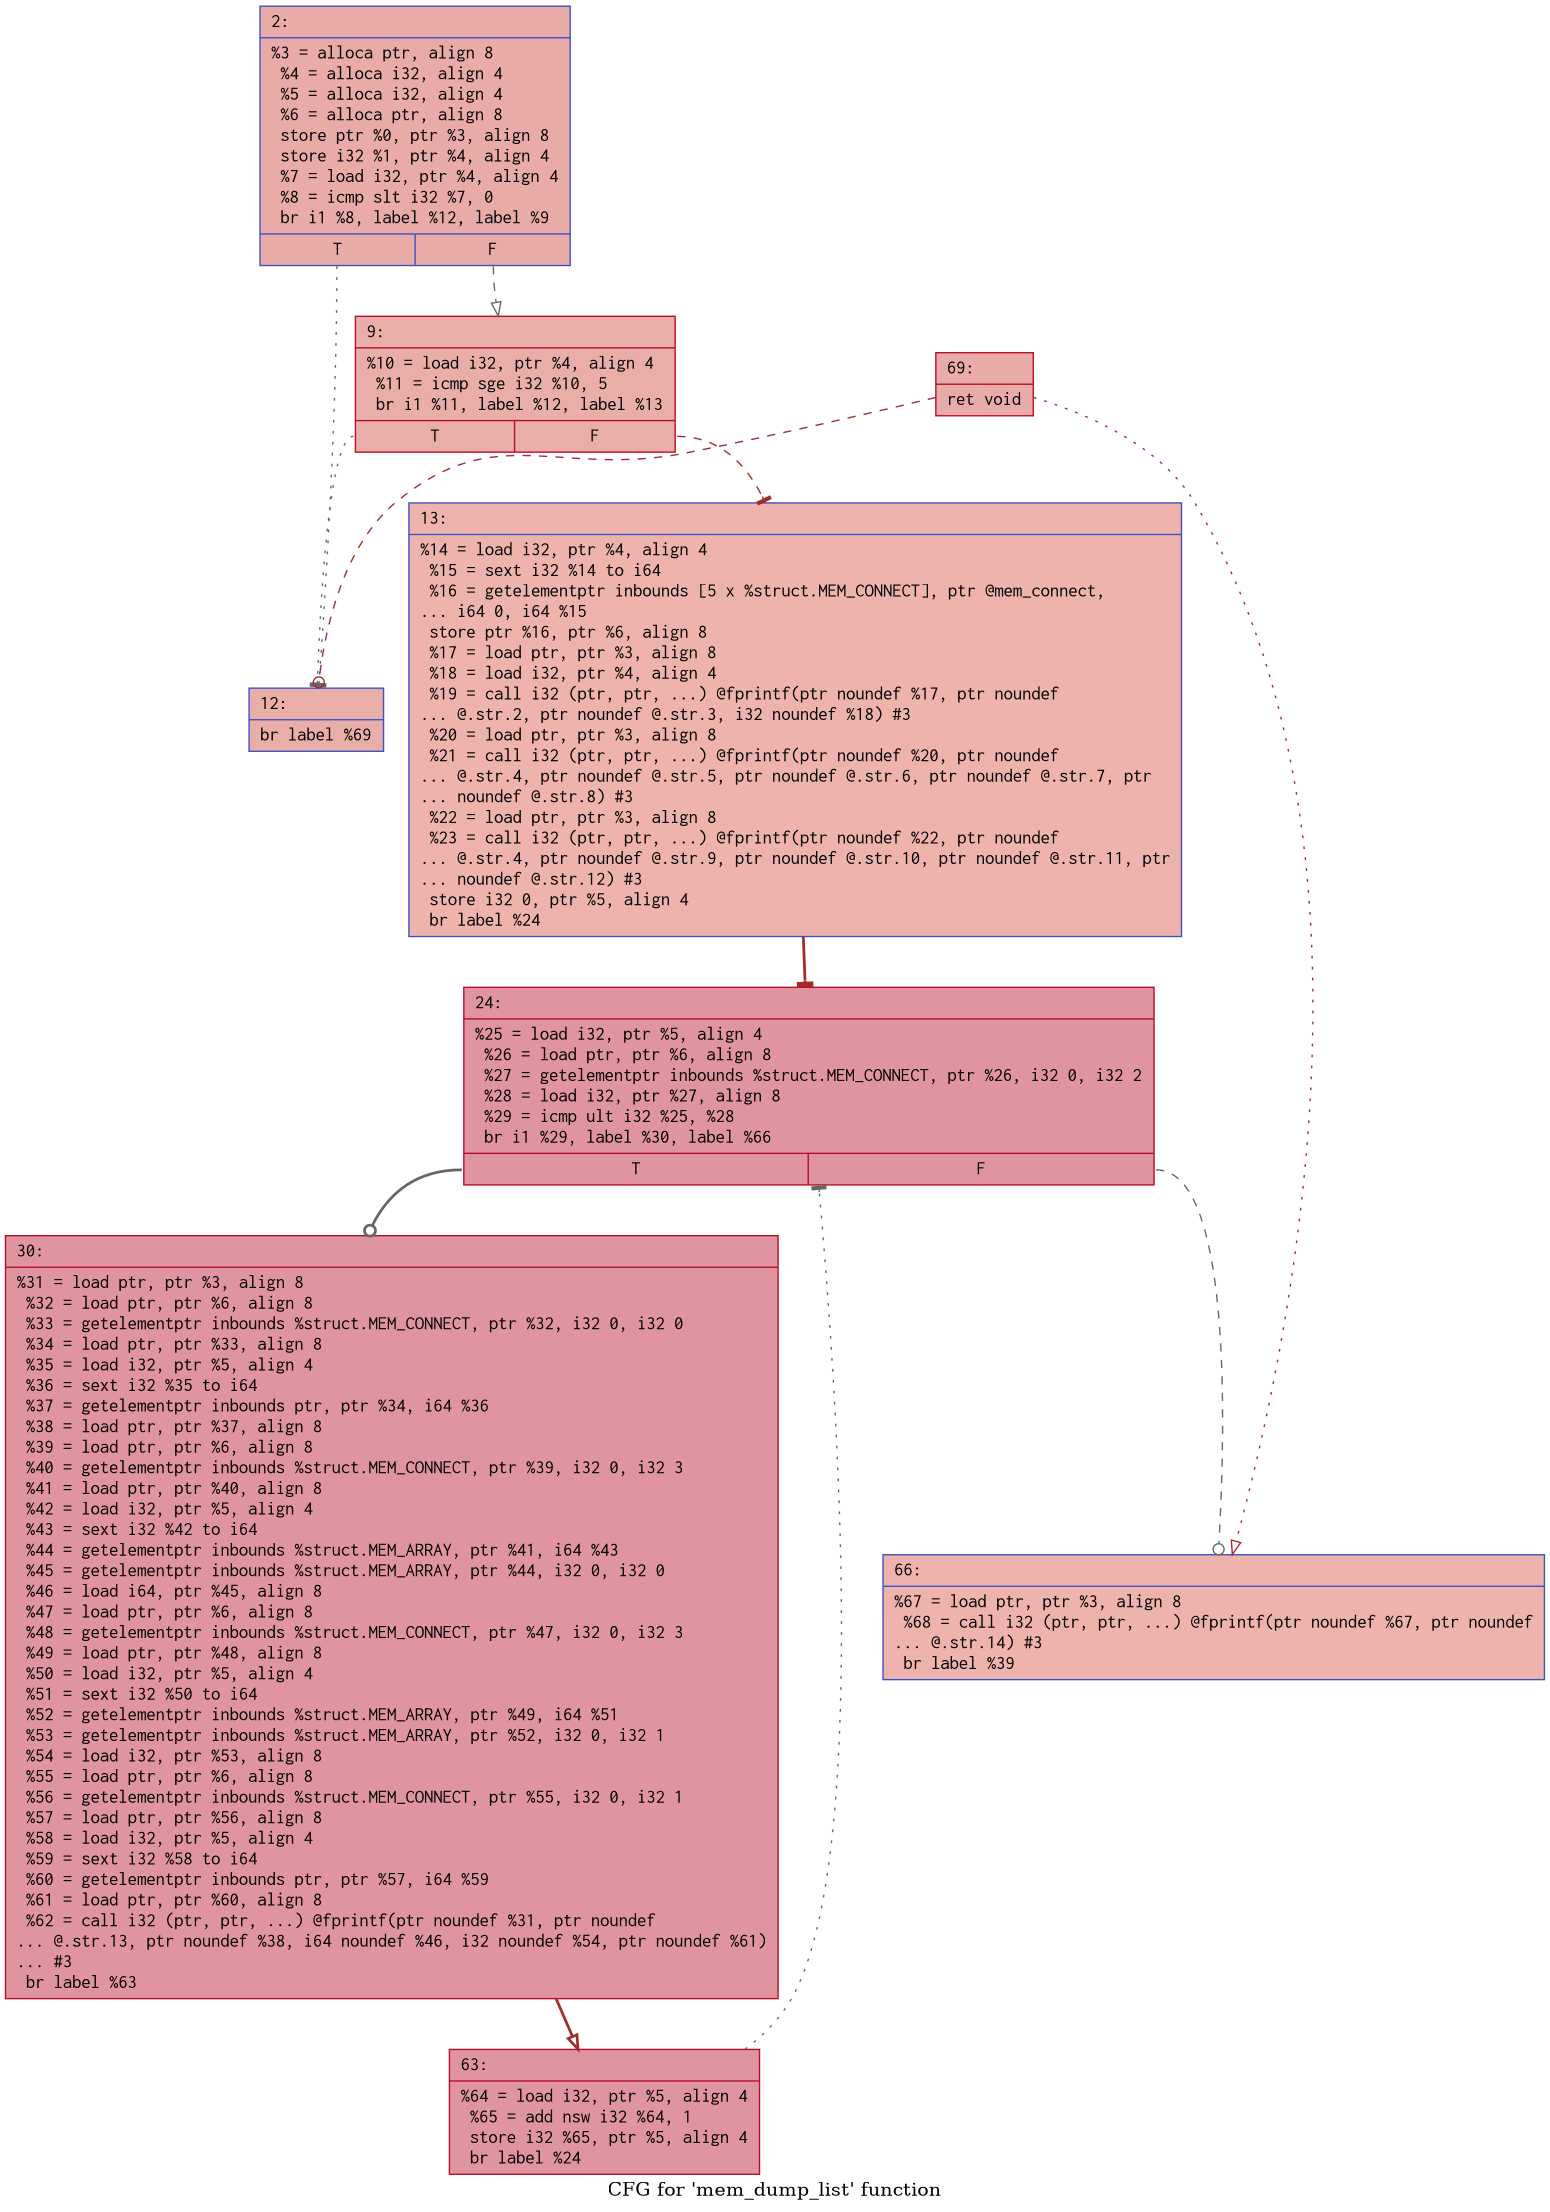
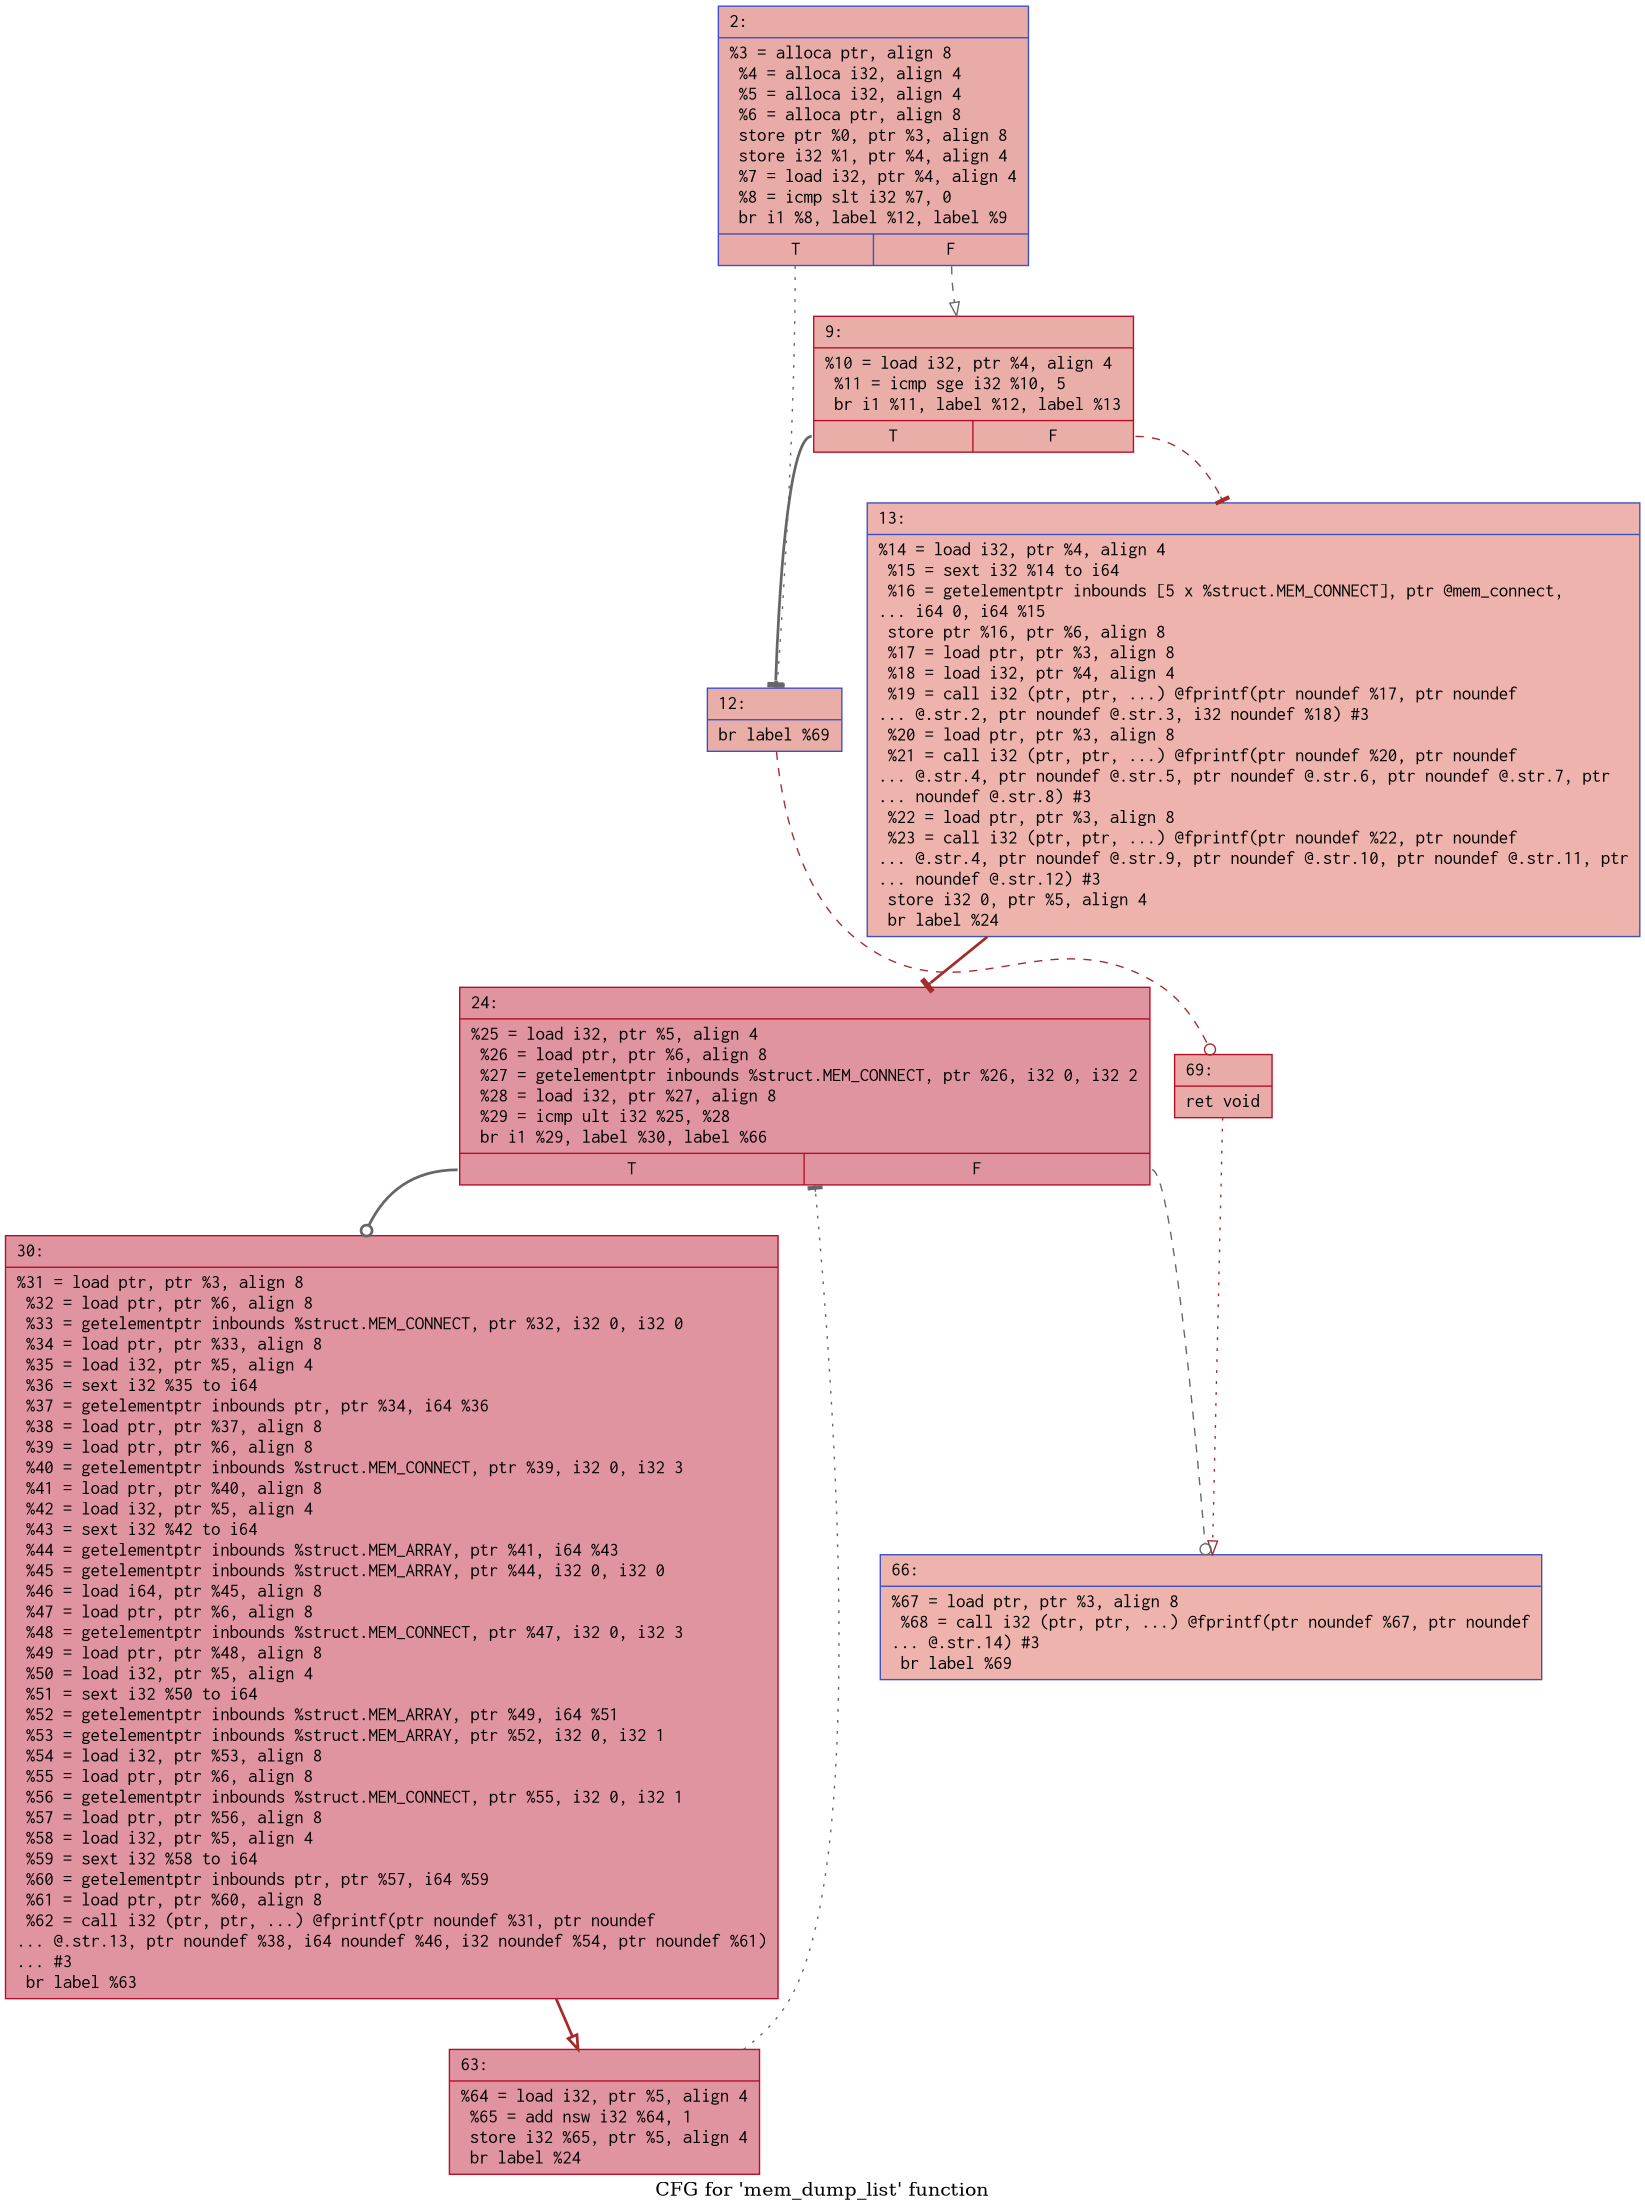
edge "69:" -> "12:": reversed
edge "9:" -> "12:": style dotted -> bold
node "66:": text "br label %39" -> "br label %69"
